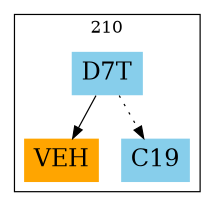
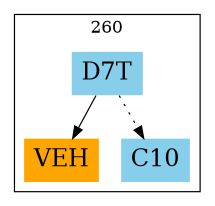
cluster "210": label "210" -> "260"
node "C19": label "C19" -> "C10"
